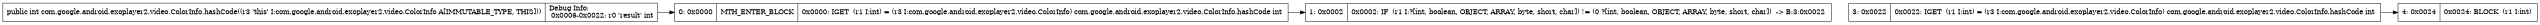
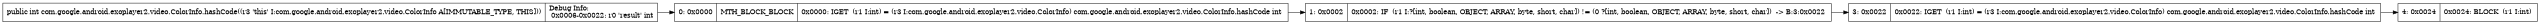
node "0: 0x0000": text "MTH_ENTER_BLOCK" -> "MTH_BLOCK_BLOCK"
edge "1: 0x0002" -> "3: 0x0022": added
